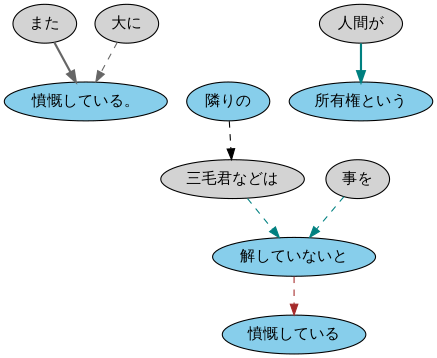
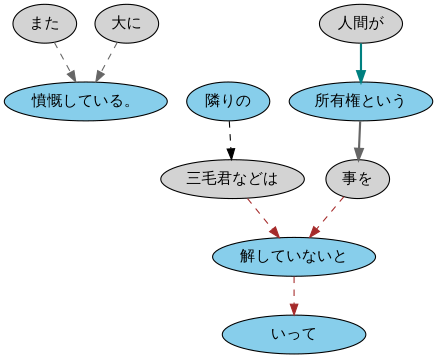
edge "また" -> "憤慨している。": style bold -> dashed
edge "所有権という" -> "事を": added
edge "事を" -> "解していないと": color teal -> brown
edge "三毛君などは" -> "解していないと": color teal -> brown
node "憤慨している": label "憤慨している" -> "いって"
